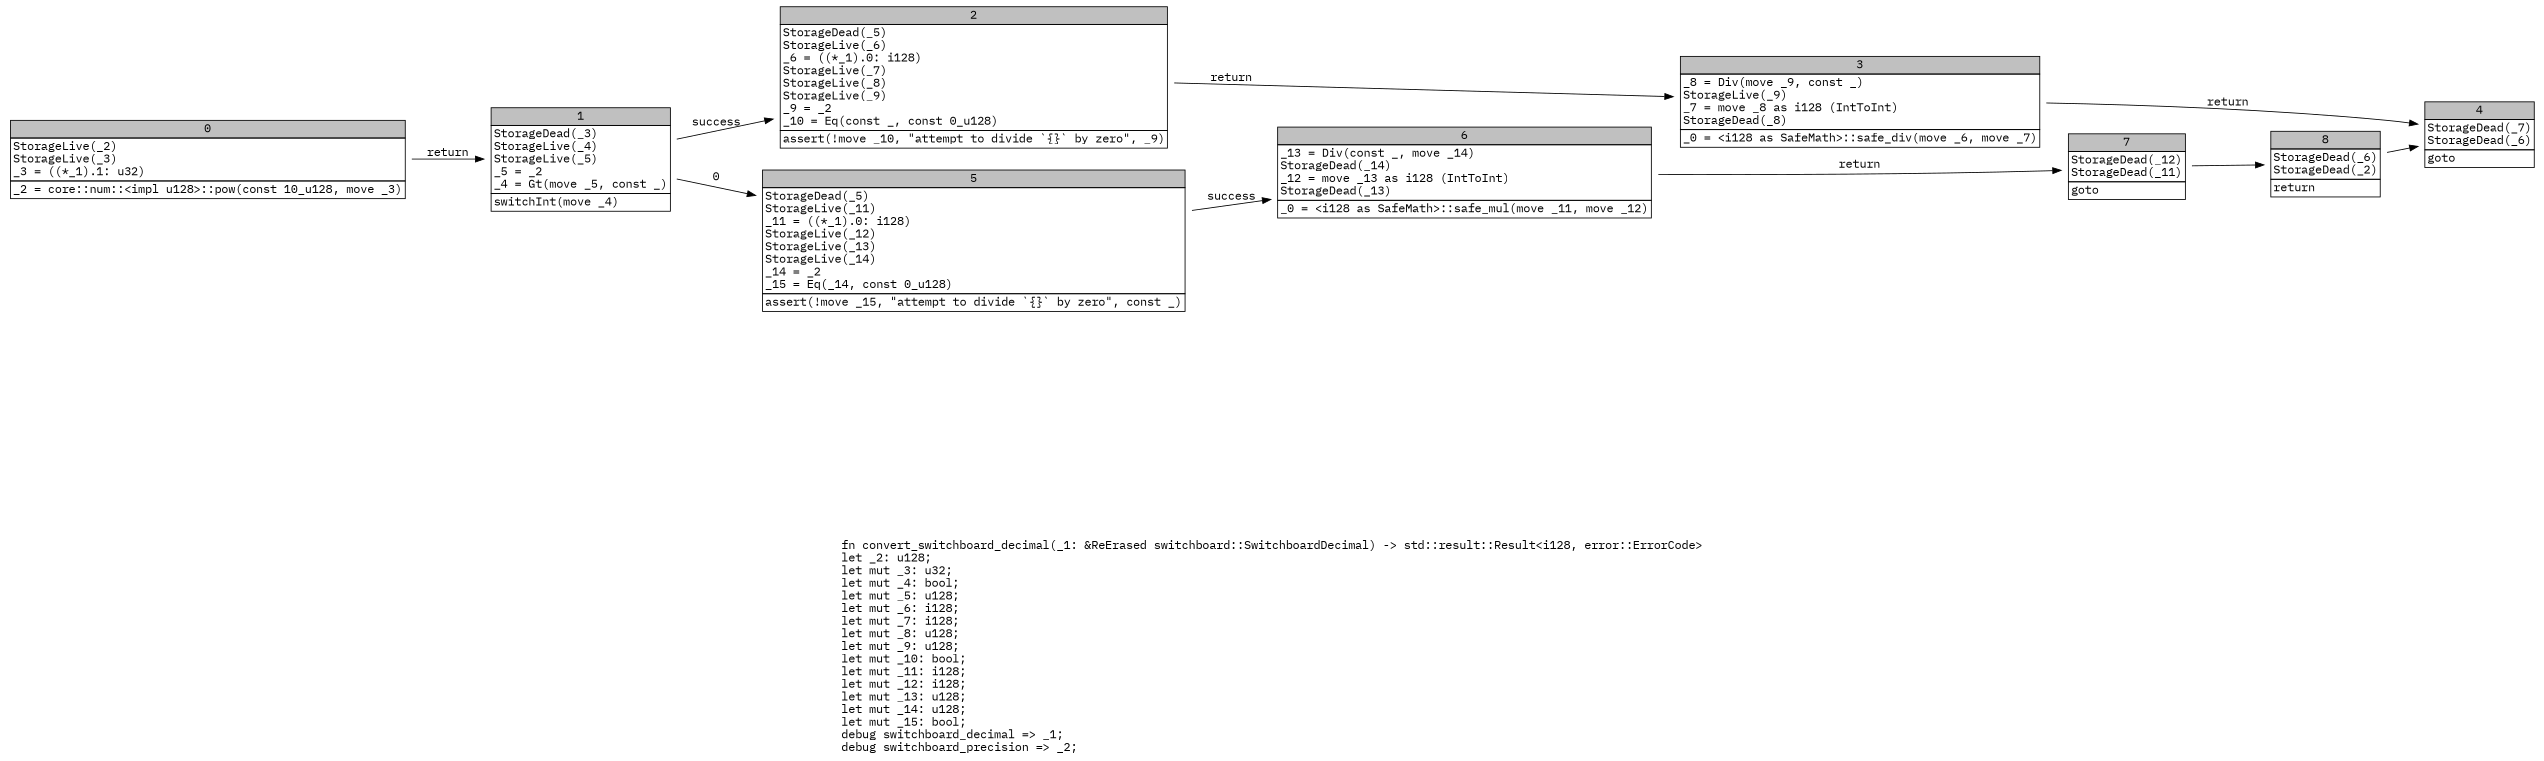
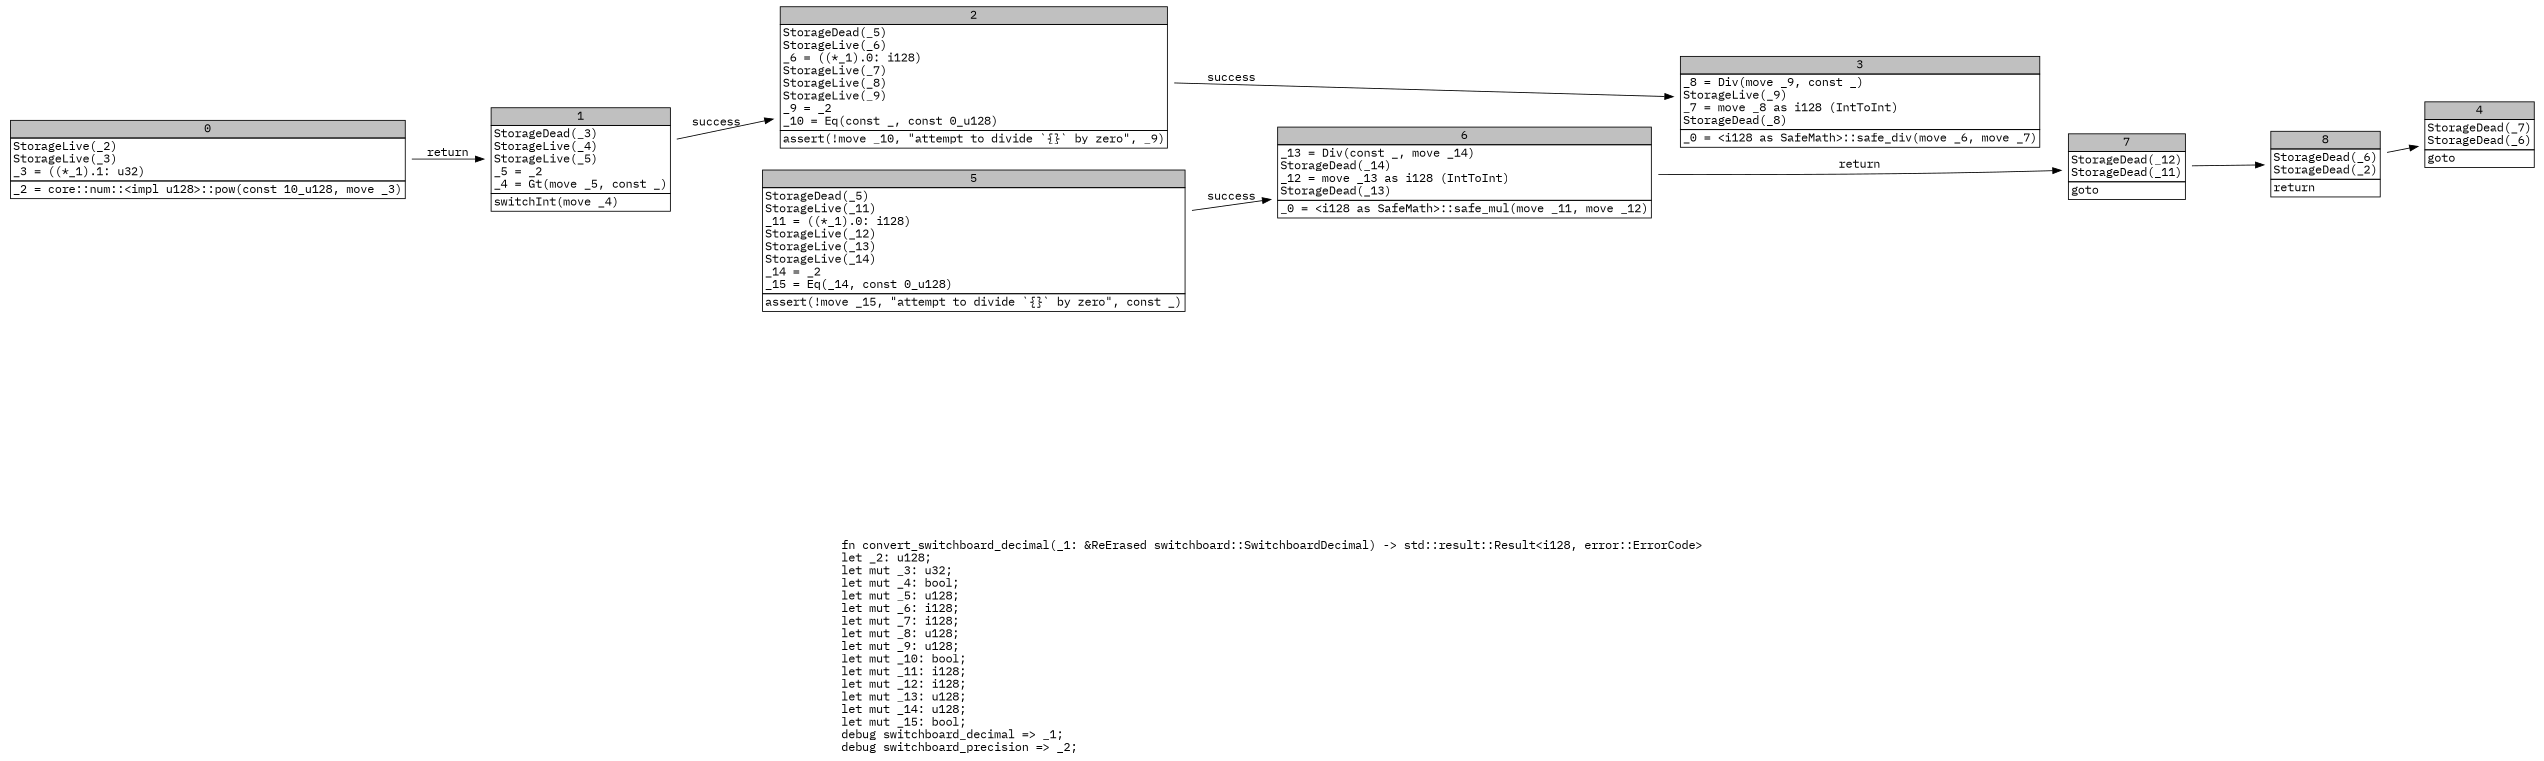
edge "2" -> "3": label "return" -> "success"
edge "3" -> "4": removed, label "return"
edge "1" -> "5": removed, label "0"
